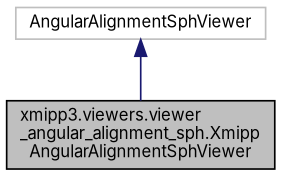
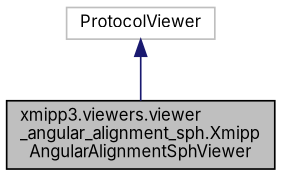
node "AngularAlignmentSphViewer": label "AngularAlignmentSphViewer" -> "ProtocolViewer"
